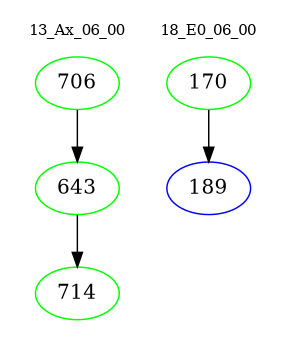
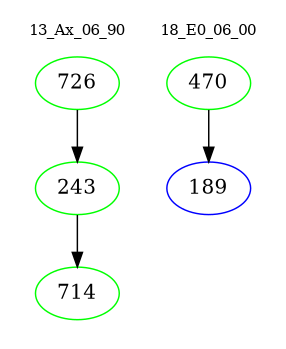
cluster "13_Ax_06_00": label "13_Ax_06_00" -> "13_Ax_06_90"
node "706": label "706" -> "726"
node "170": label "170" -> "470"
node "643": label "643" -> "243"
